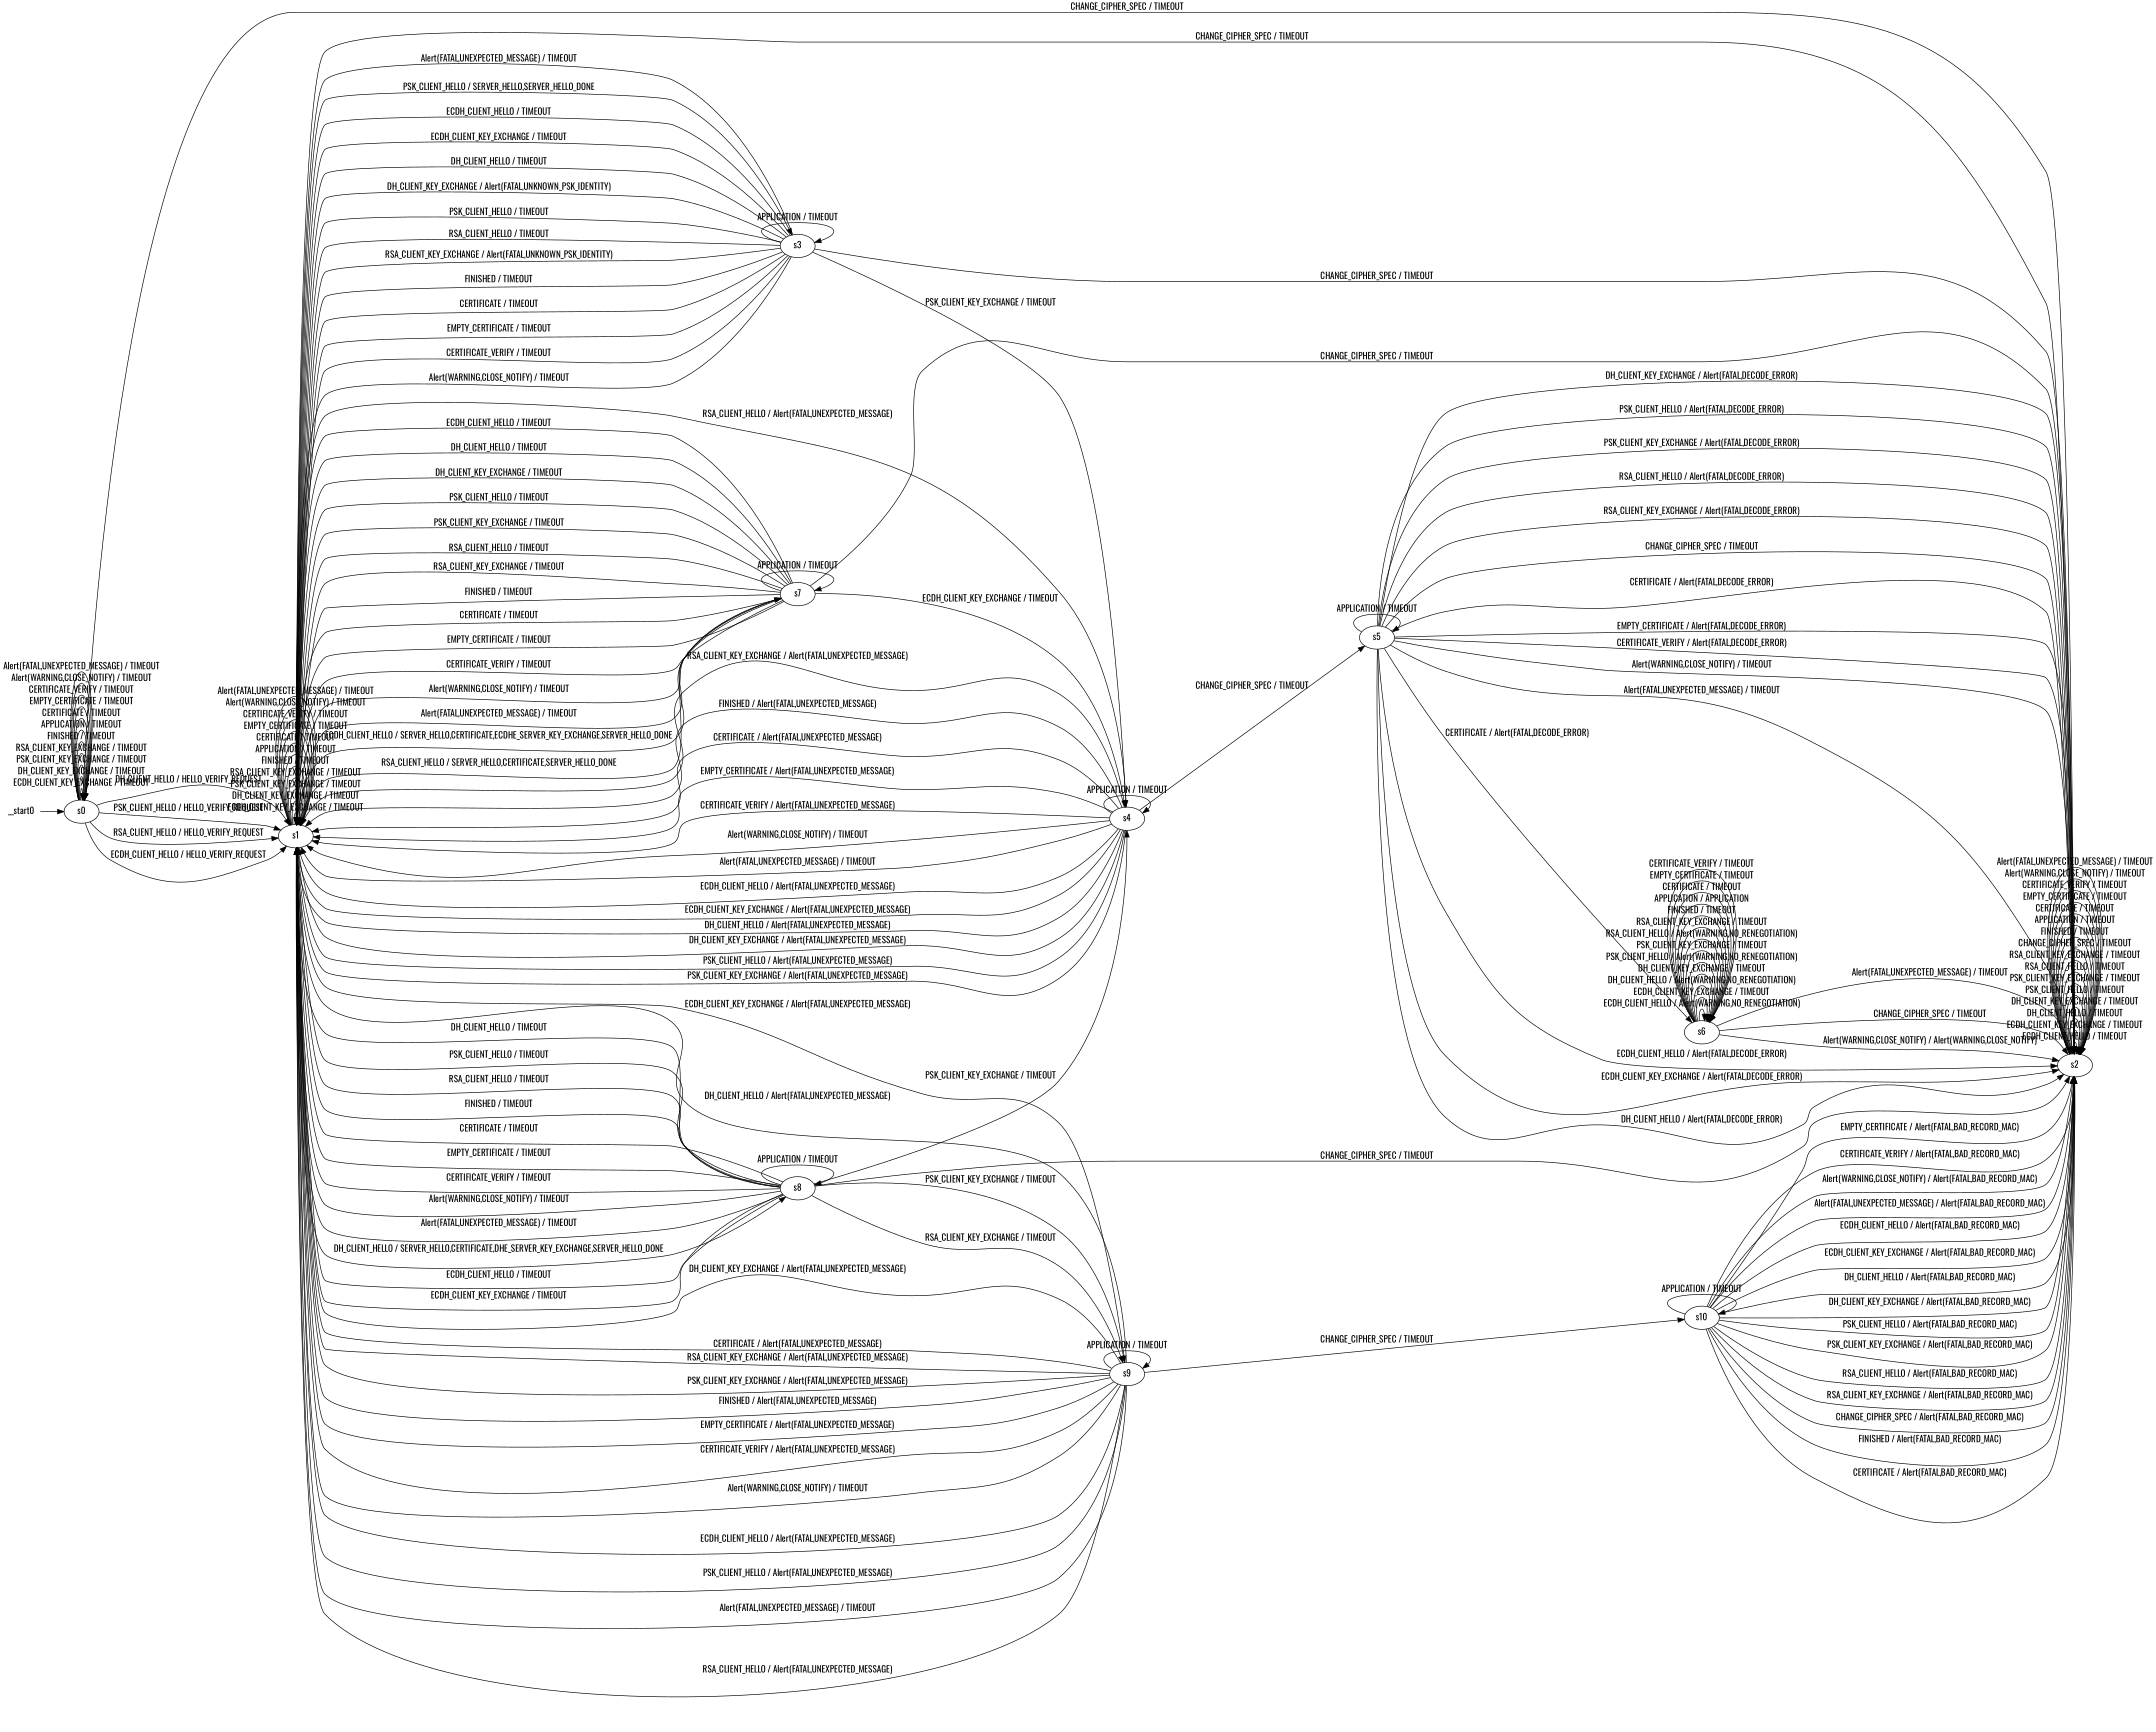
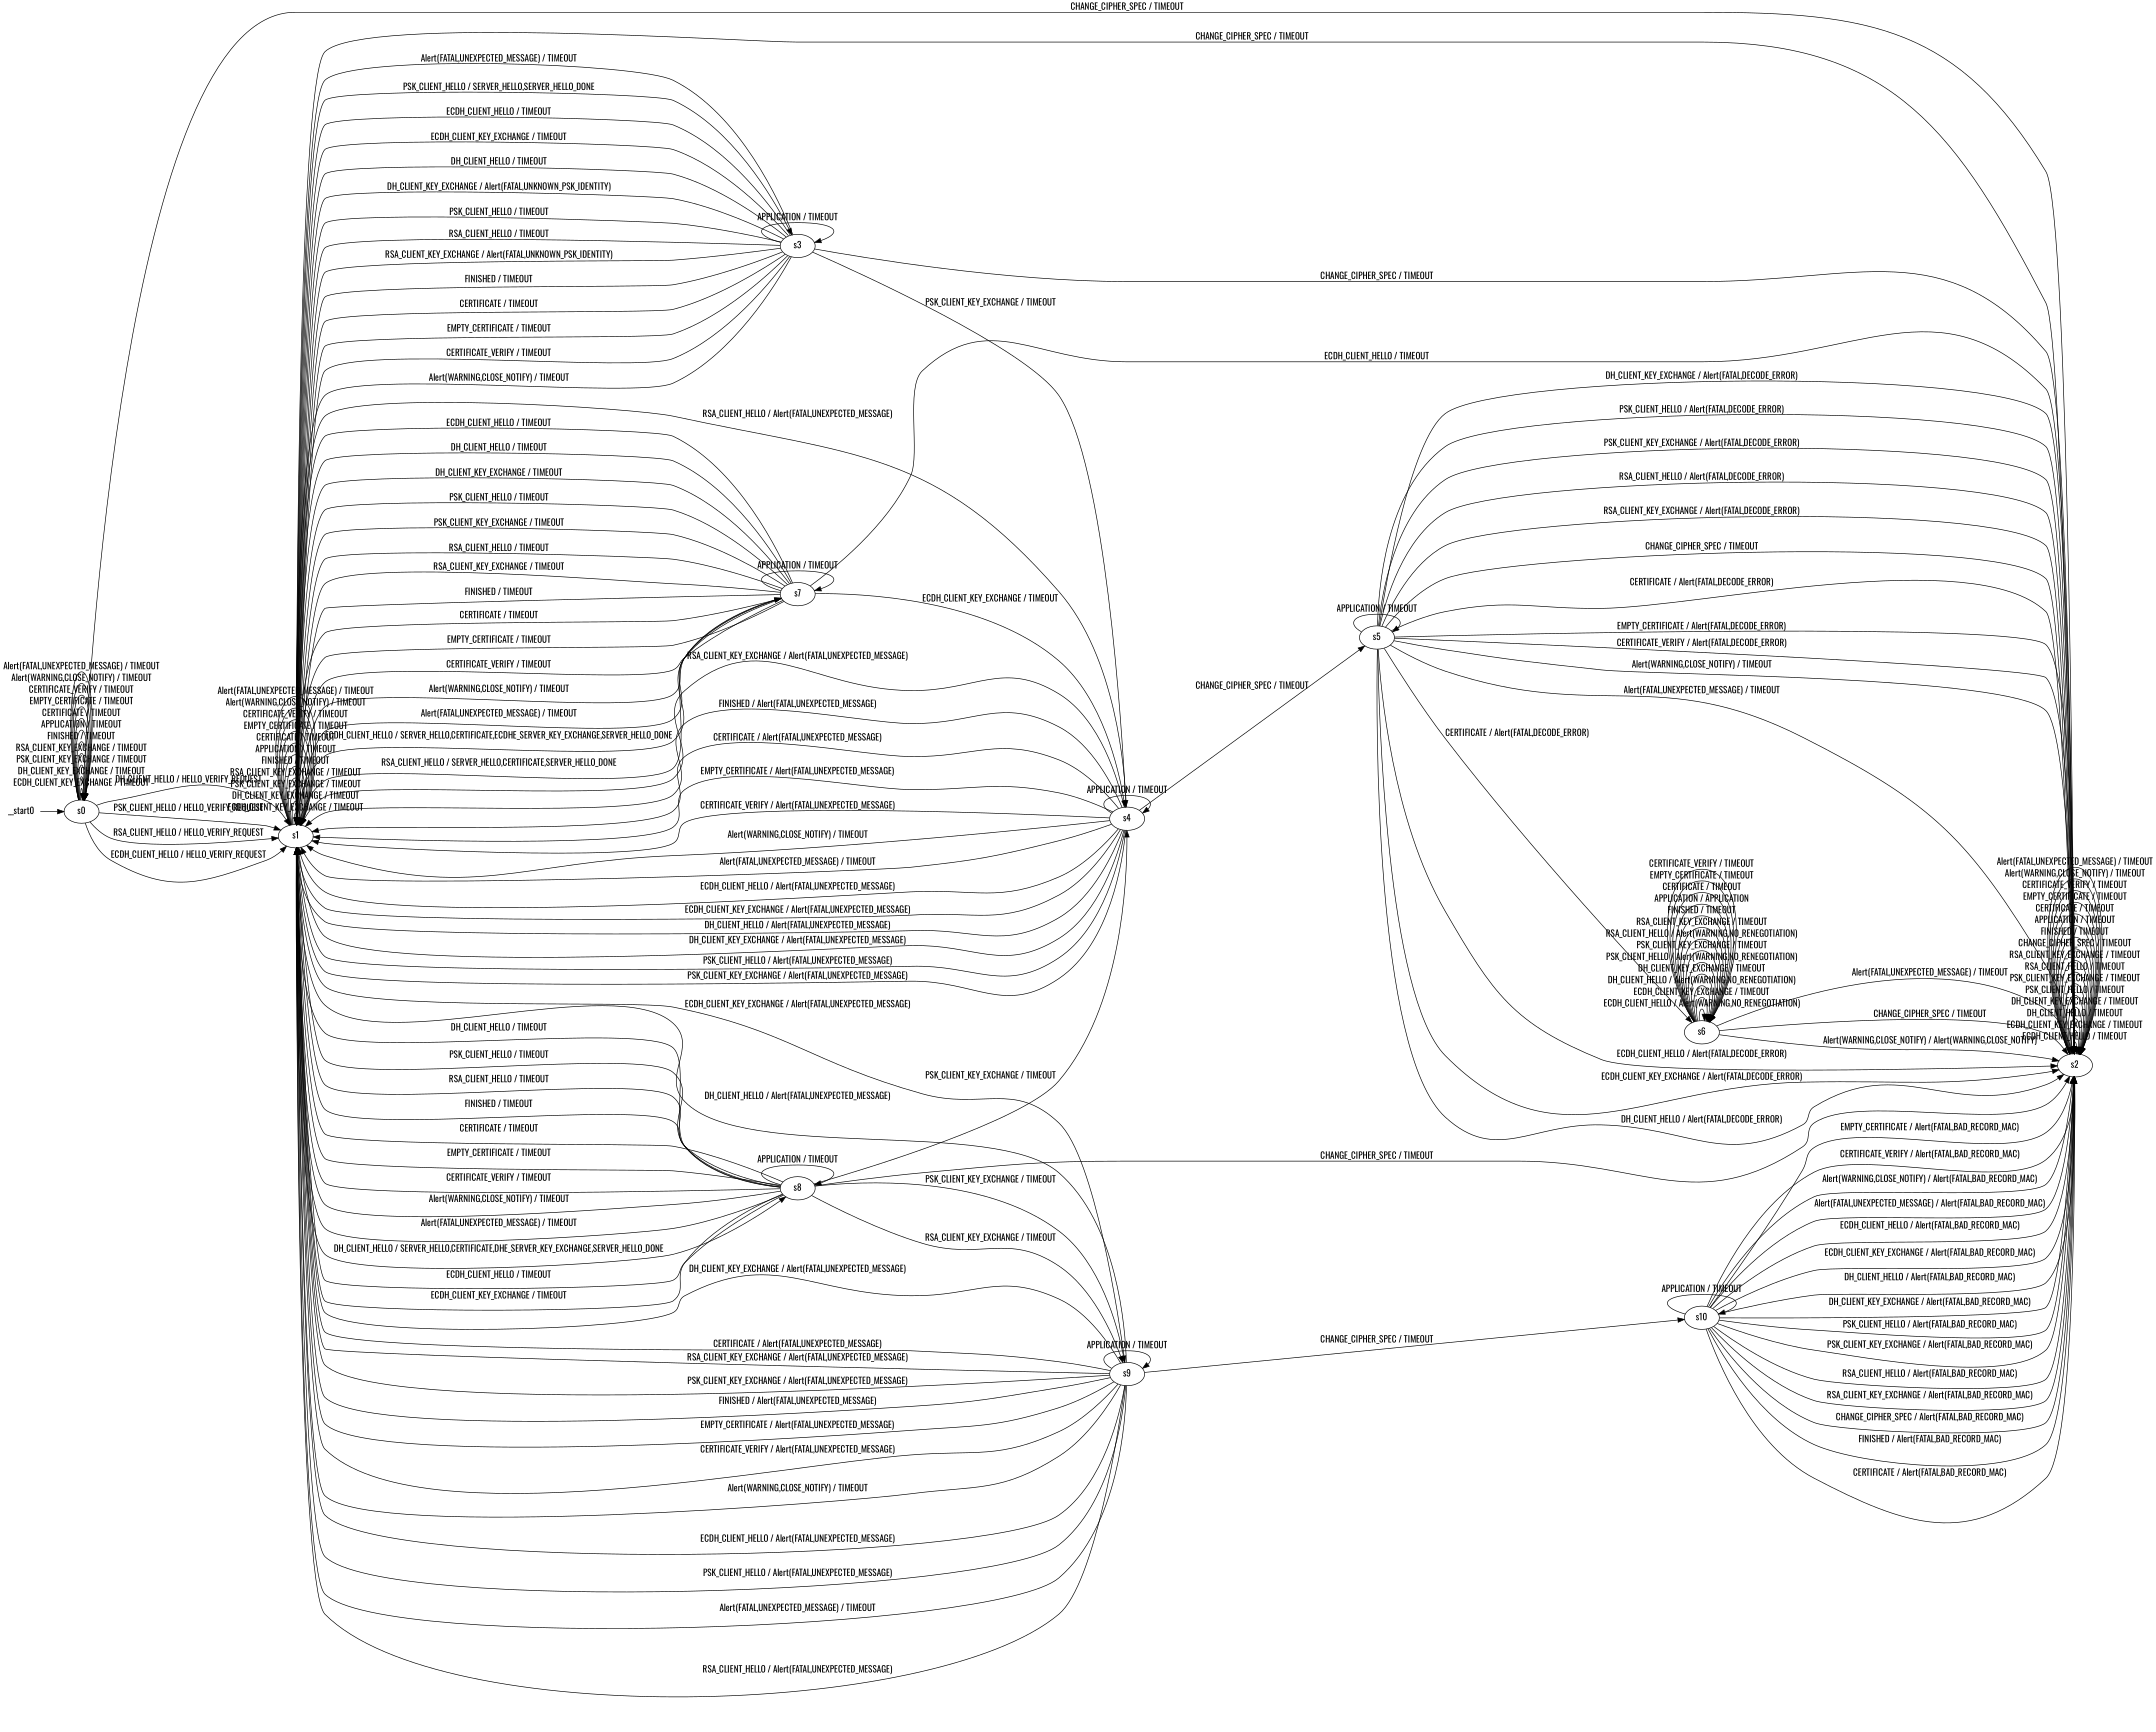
edge "s7" -> "s2": label "CHANGE_CIPHER_SPEC / TIMEOUT" -> "ECDH_CLIENT_HELLO / TIMEOUT"
